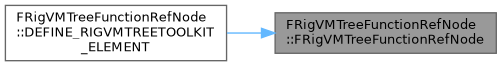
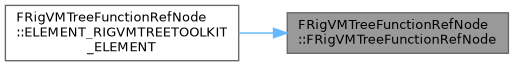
node "FRigVMTreeFunctionRefNode ::DEFINE_RIGVMTREETOOLKIT _ELEMENT": label "FRigVMTreeFunctionRefNode ::DEFINE_RIGVMTREETOOLKIT _ELEMENT" -> "FRigVMTreeFunctionRefNode ::ELEMENT_RIGVMTREETOOLKIT _ELEMENT"
